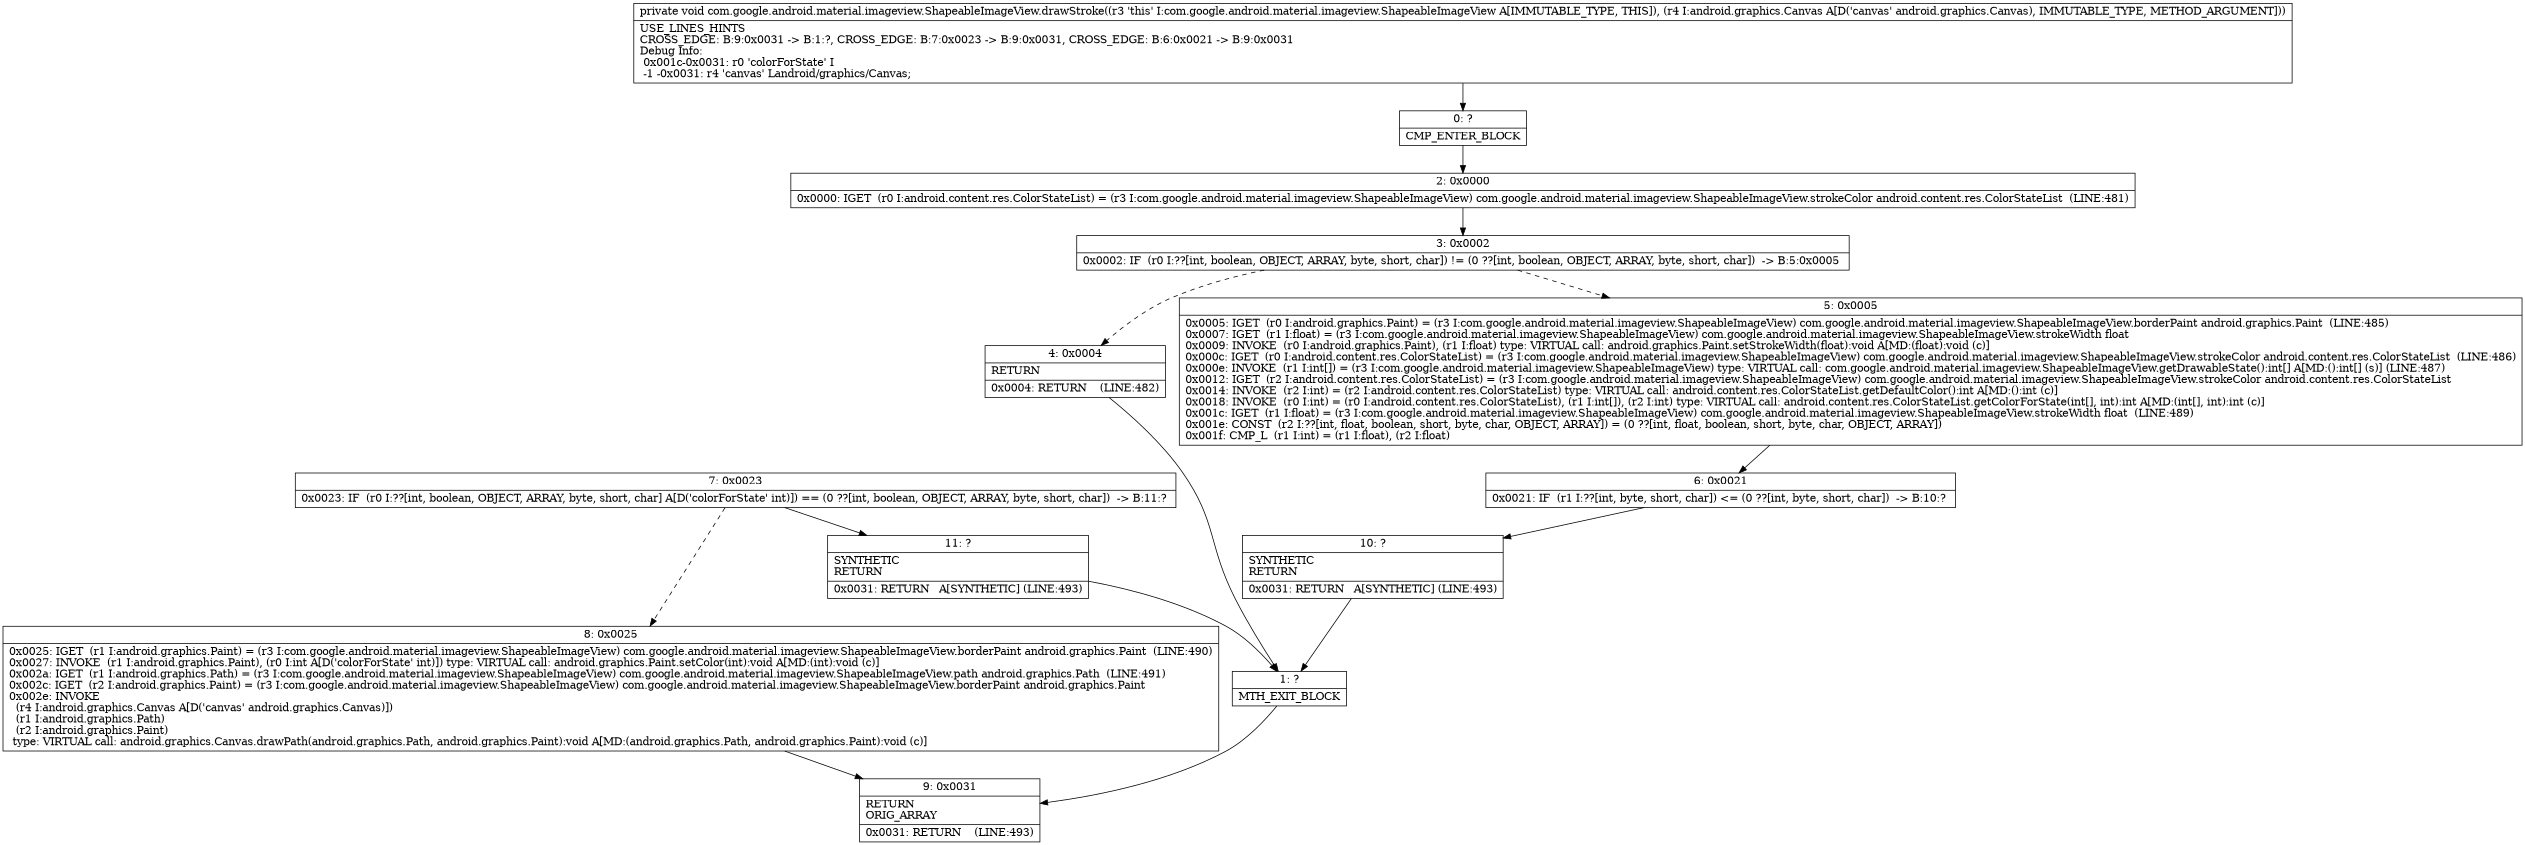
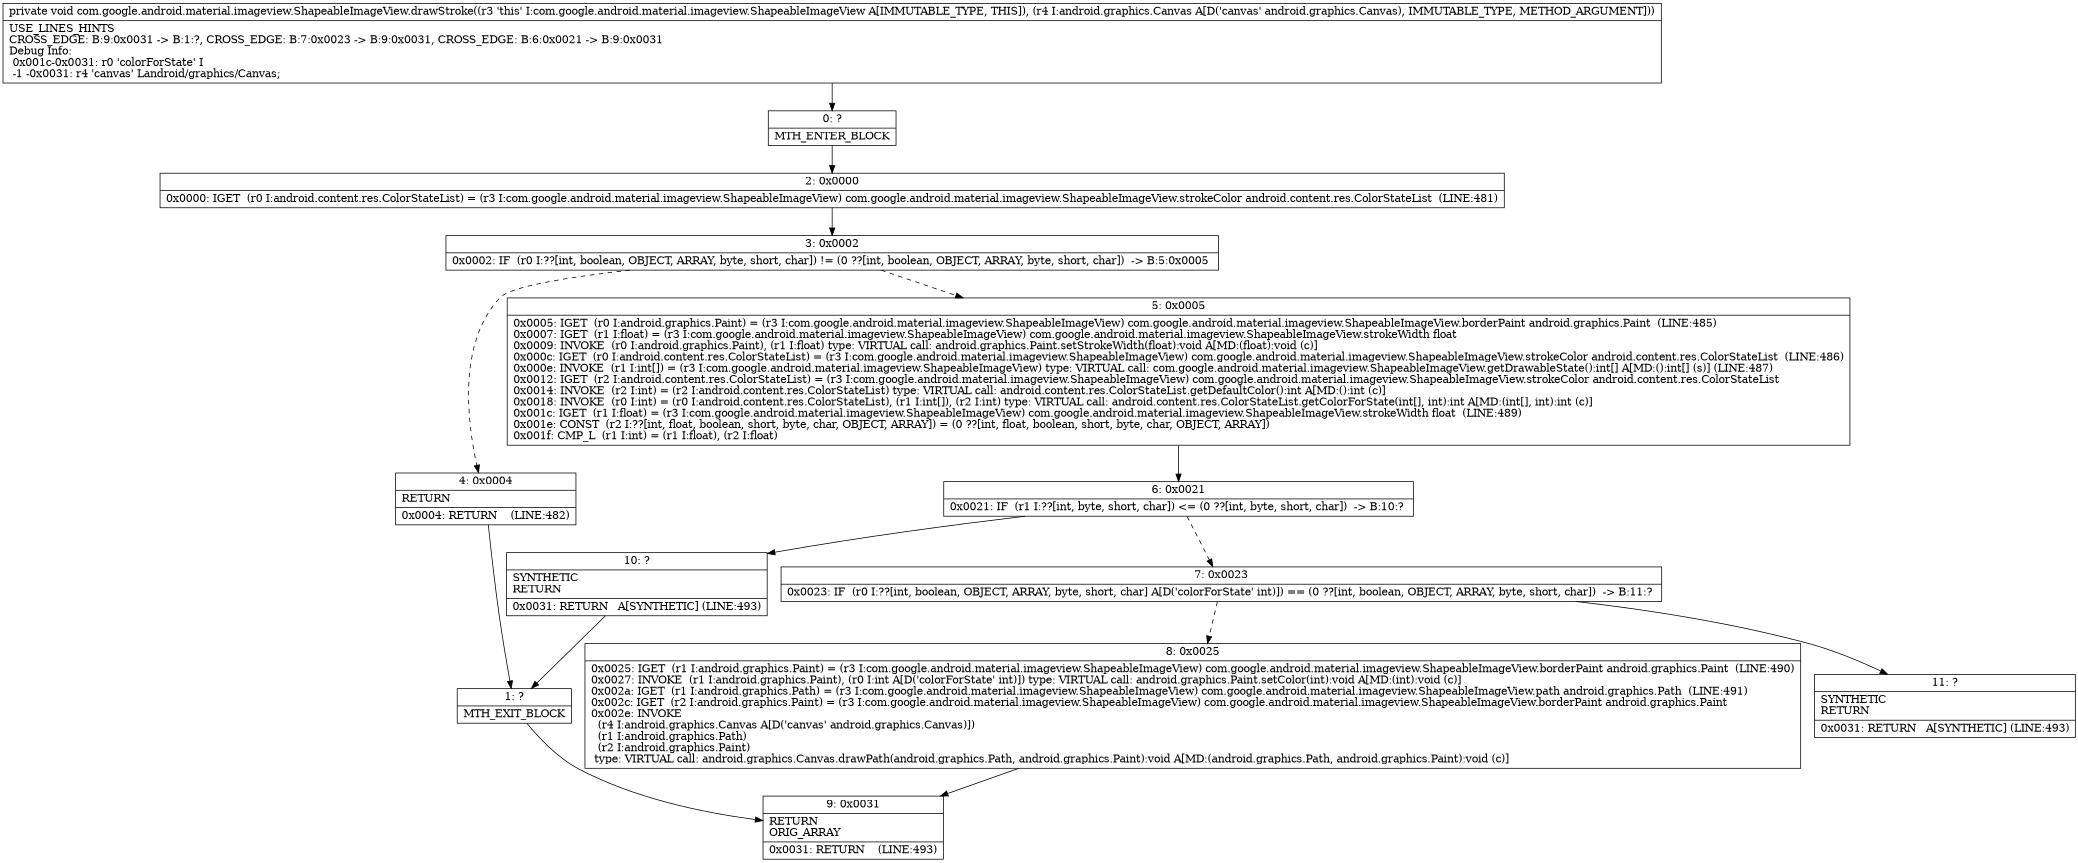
node "0: ?": text "CMP_ENTER_BLOCK" -> "MTH_ENTER_BLOCK"
edge "6: 0x0021" -> "7: 0x0023": added
edge "11: ?" -> "1: ?": removed
